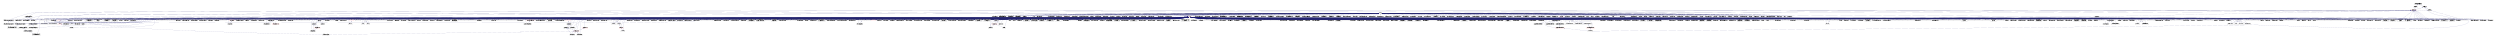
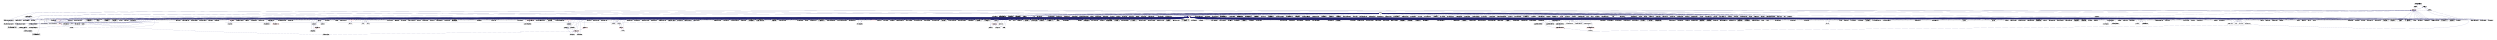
node "duplicate_.cpp": label "duplicate_.cpp" -> "reduce_.cpp"
node "block_matrix.cc": added
